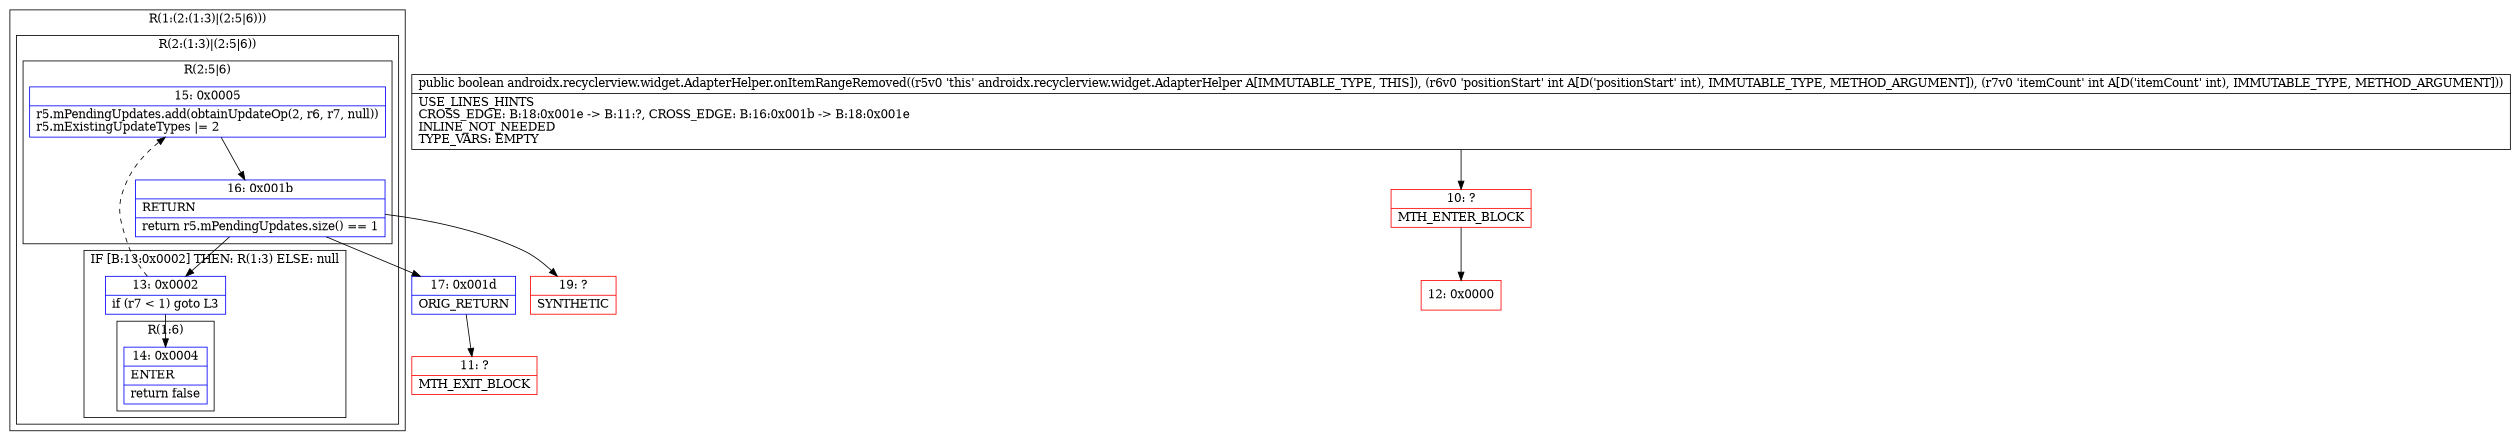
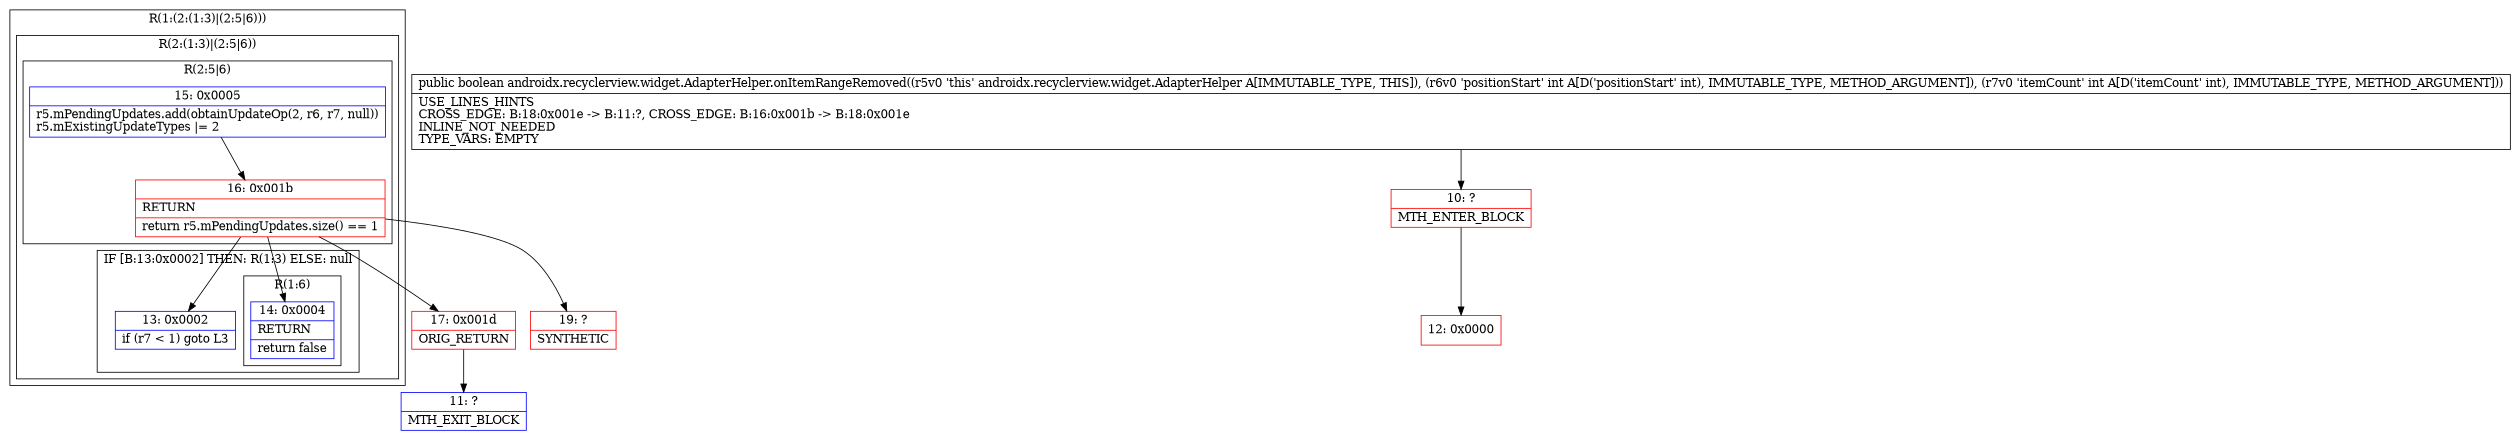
edge "13: 0x0002" -> "15: 0x0005": removed
node "16: 0x001b": color blue -> red
node "17: 0x001d": color blue -> red
edge "13: 0x0002" -> "14: 0x0004": now "16: 0x001b" -> "14: 0x0004"
node "14: 0x0004": text "ENTER" -> "RETURN"
node "11: ?": color red -> blue
